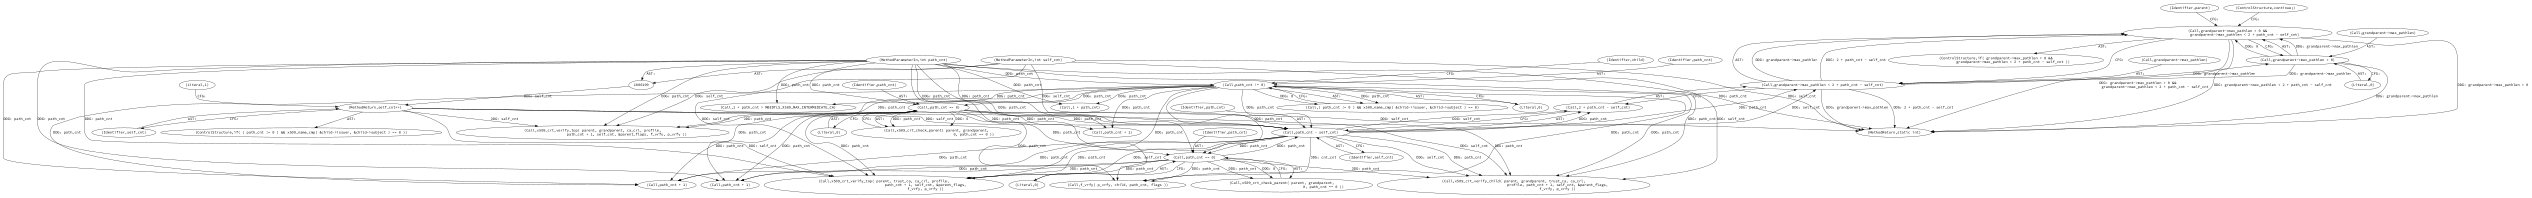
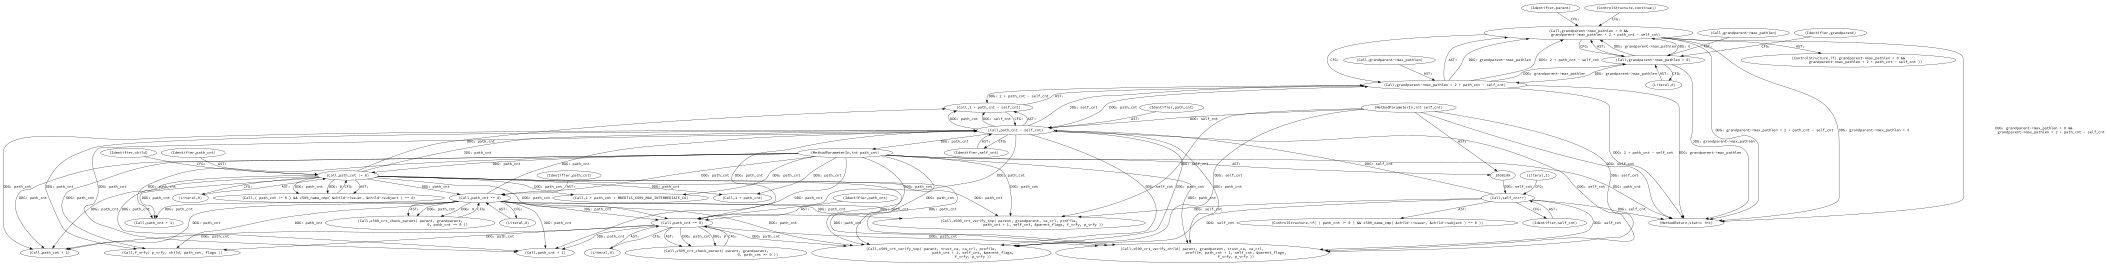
node "(Identifier,grandparent)": added
edge "(Call,grandparent->max_pathlen < 2 + path_cnt - self_cnt)" -> "(Call,2 + path_cnt - self_cnt)": label "CFG: " -> "DDG: 2 + path_cnt - self_cnt"
node "(MethodReturn,self_cnt++)": label "(MethodReturn,self_cnt++)" -> "(Call,self_cnt++)"
edge "(MethodParameterIn,int path_cnt)" -> "(Call,path_cnt - self_cnt)": reversed
edge "(Call,path_cnt != 0)" -> "(Call,f_vrfy( p_vrfy, child, path_cnt, flags ))": now "(Call,path_cnt != 0)" -> "(Call,2 + path_cnt - self_cnt)"
edge "(Call,path_cnt - self_cnt)" -> "(Call,f_vrfy( p_vrfy, child, path_cnt, flags ))": label "DDG: cnt_cnt" -> "DDG: path_cnt"
